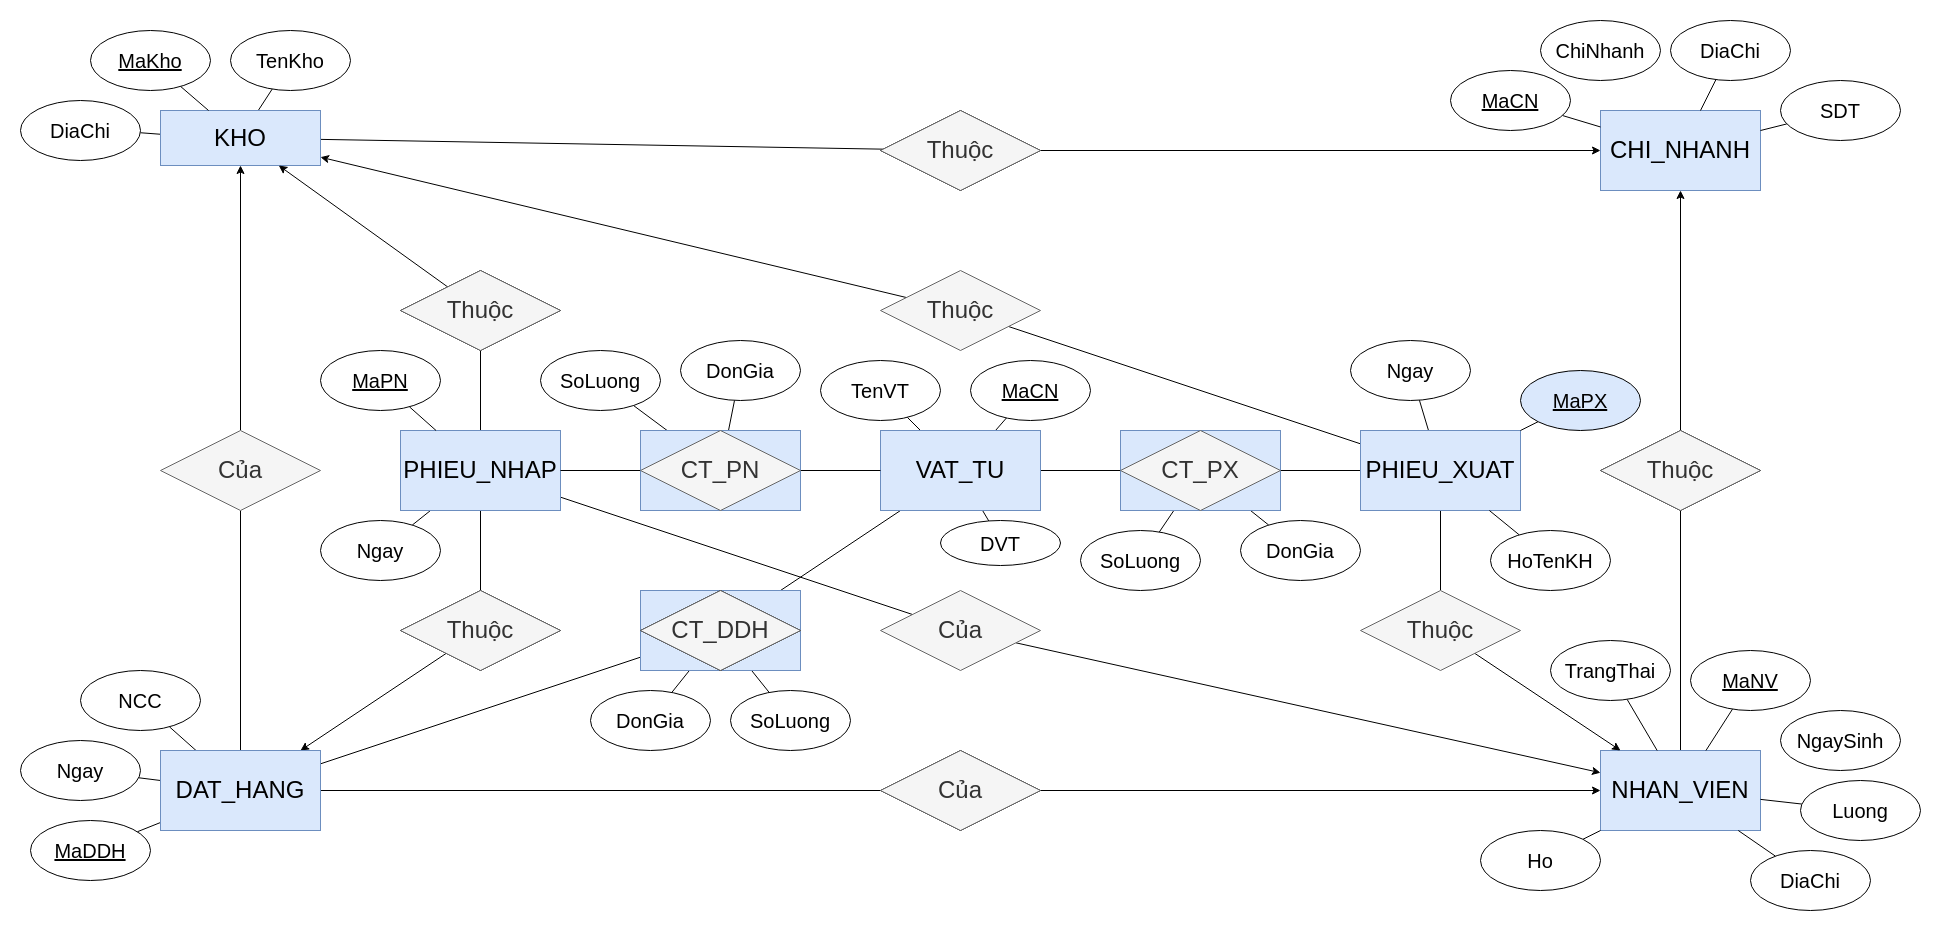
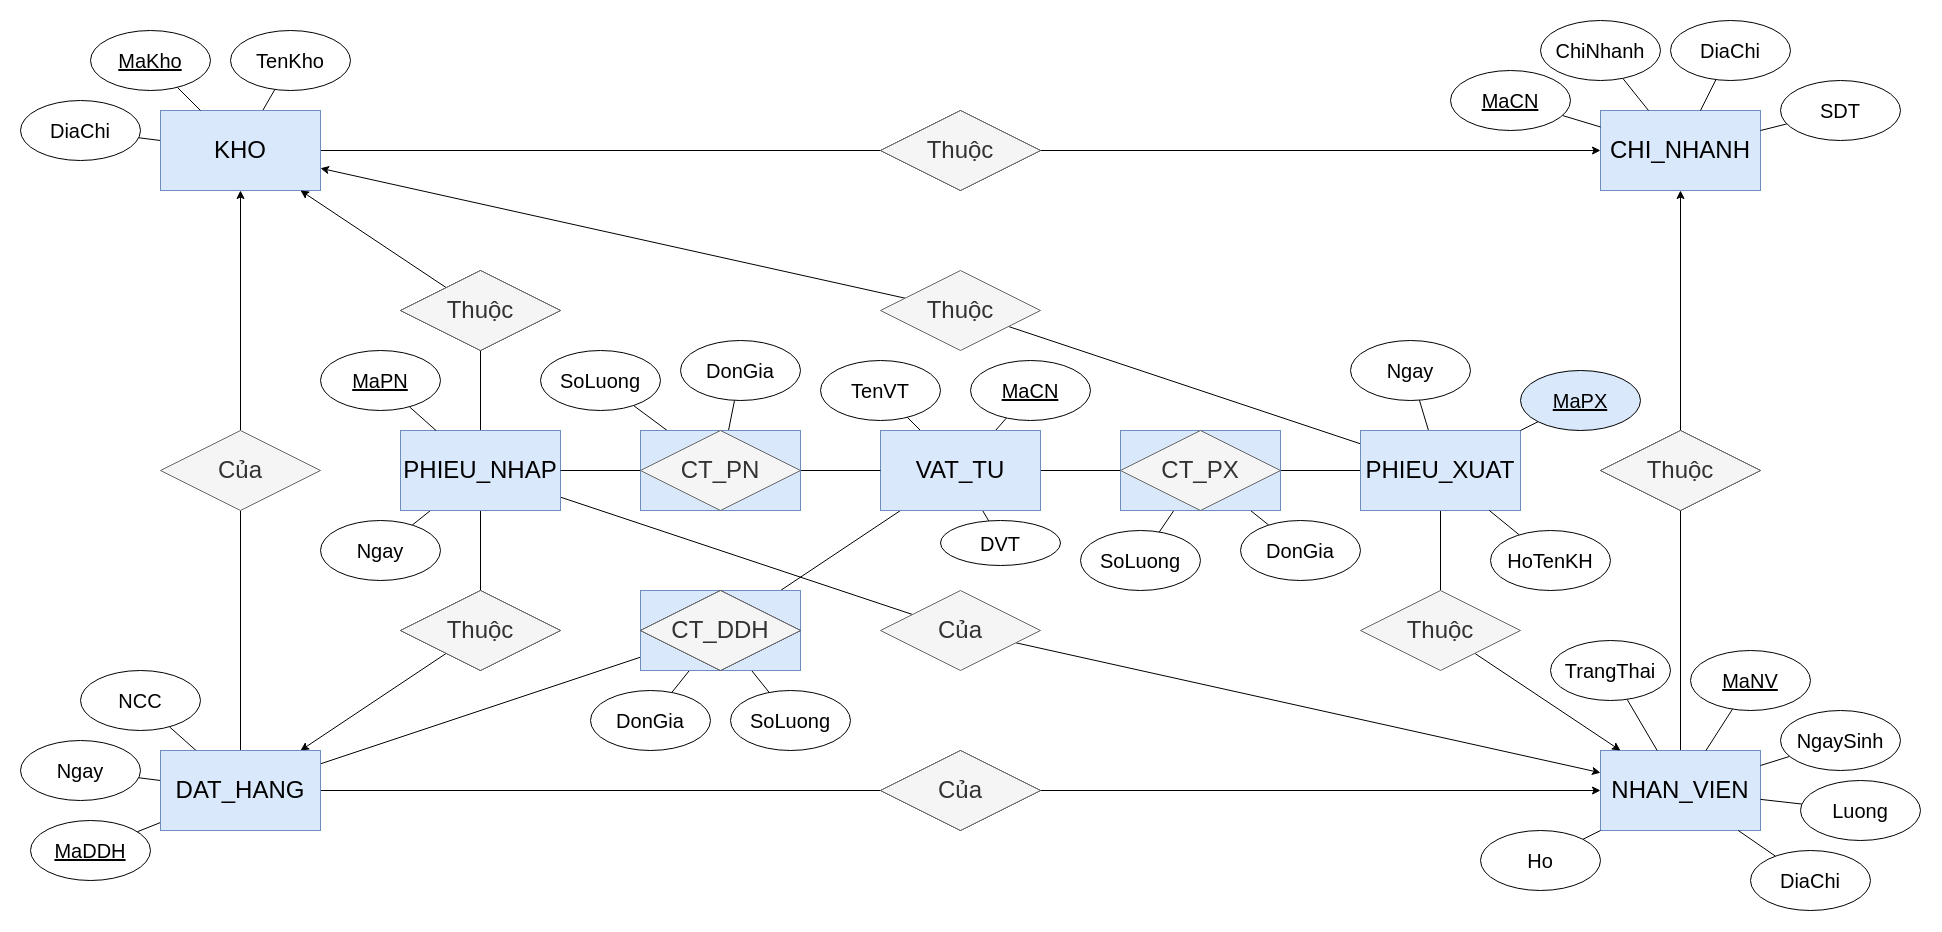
edge "ChiNhanh" -- "CHI_NHANH": added
node "KHO": size 160x55 -> 160x80
edge "NgaySinh" -- "NHAN_VIEN": added
